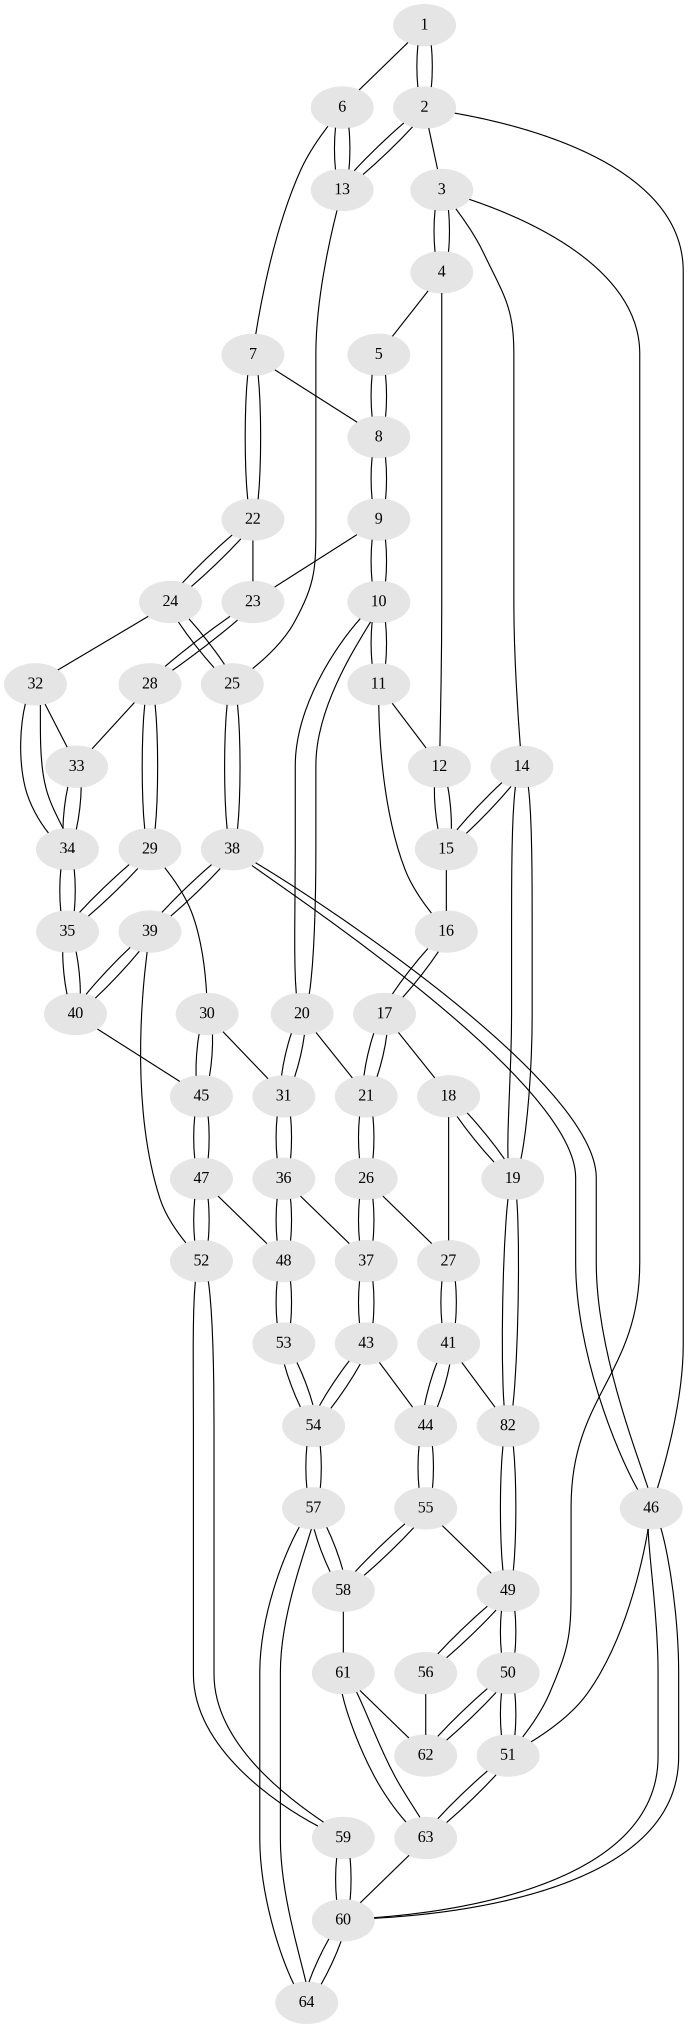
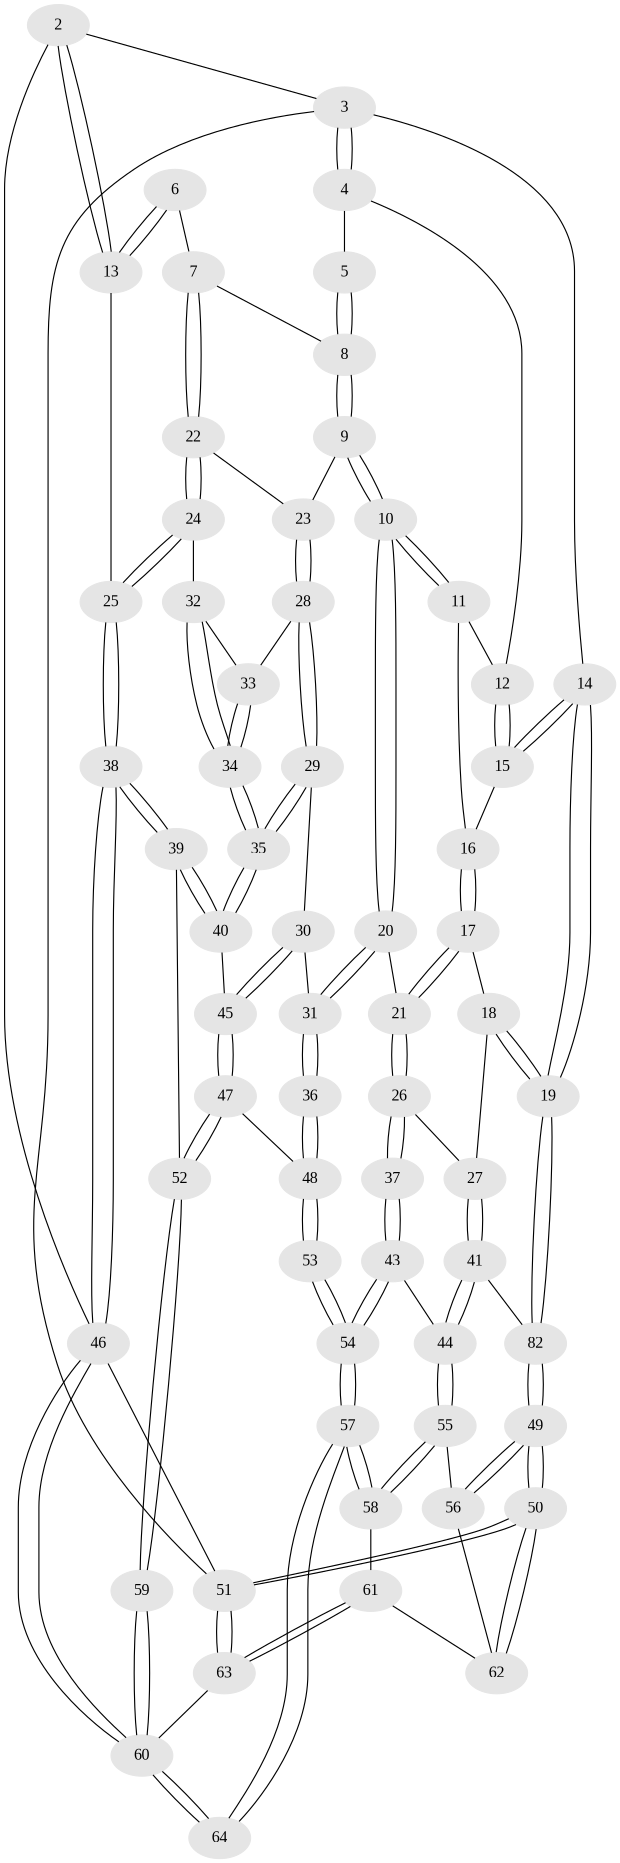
node "1": removed
edge "36" -- "37": removed
edge "55" -- "49": now "55" -- "56"
